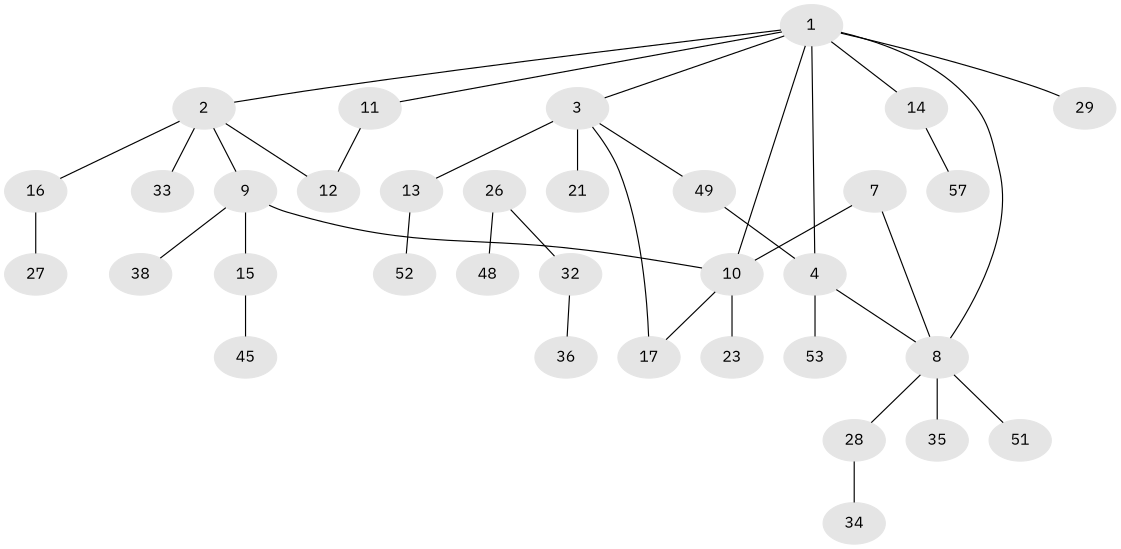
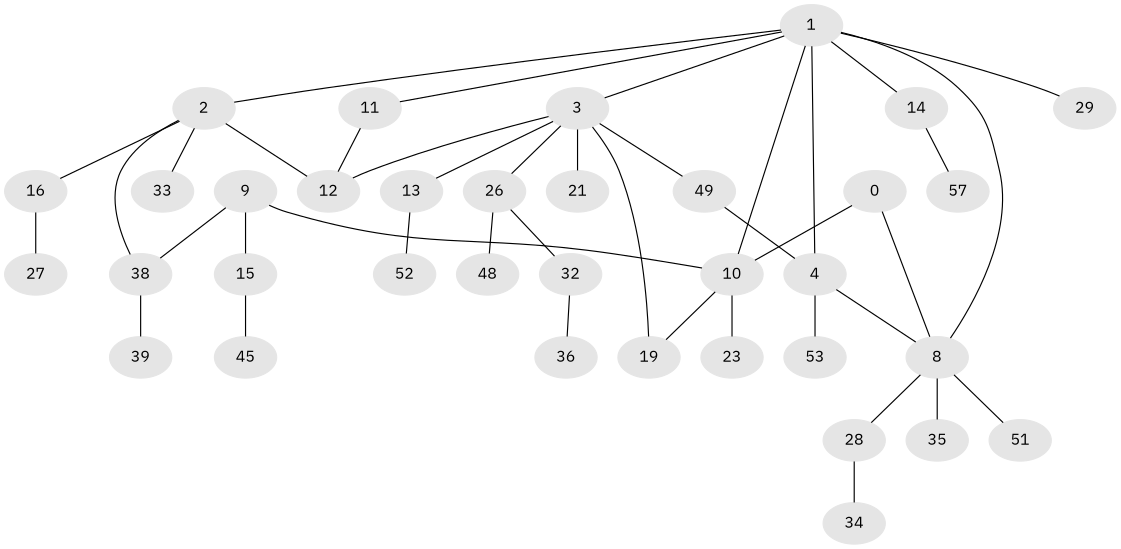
edge "3" -- "12": added
edge "2" -- "9": now "2" -- "38"
edge "3" -- "26": added
node "7": label "7" -> "0"
node "39": added
node "17": label "17" -> "19"
